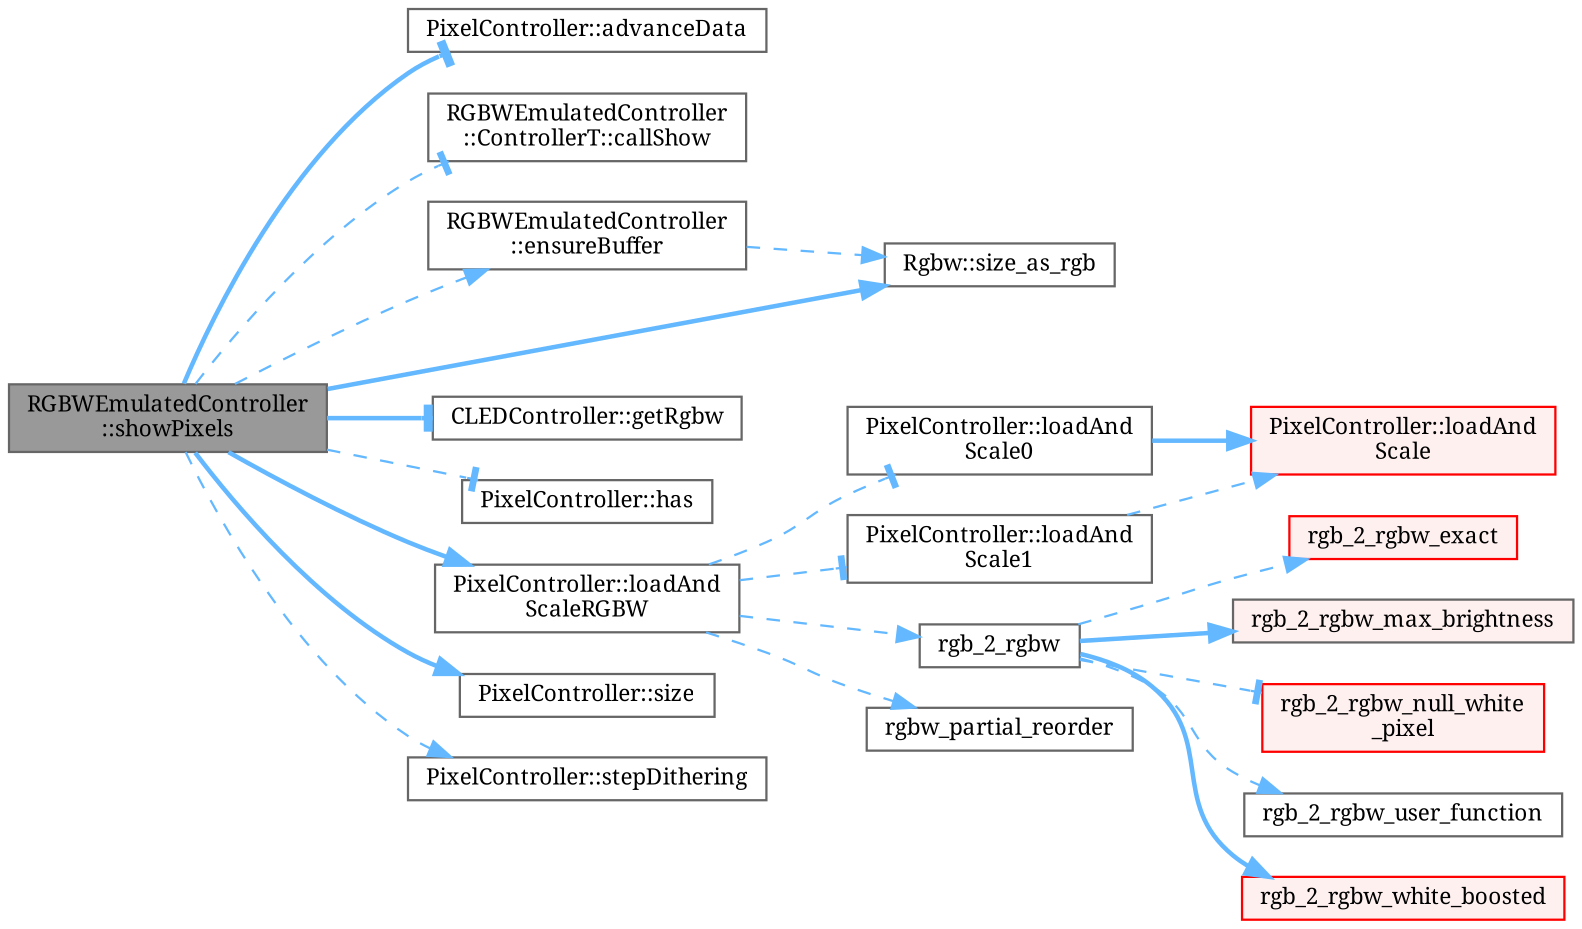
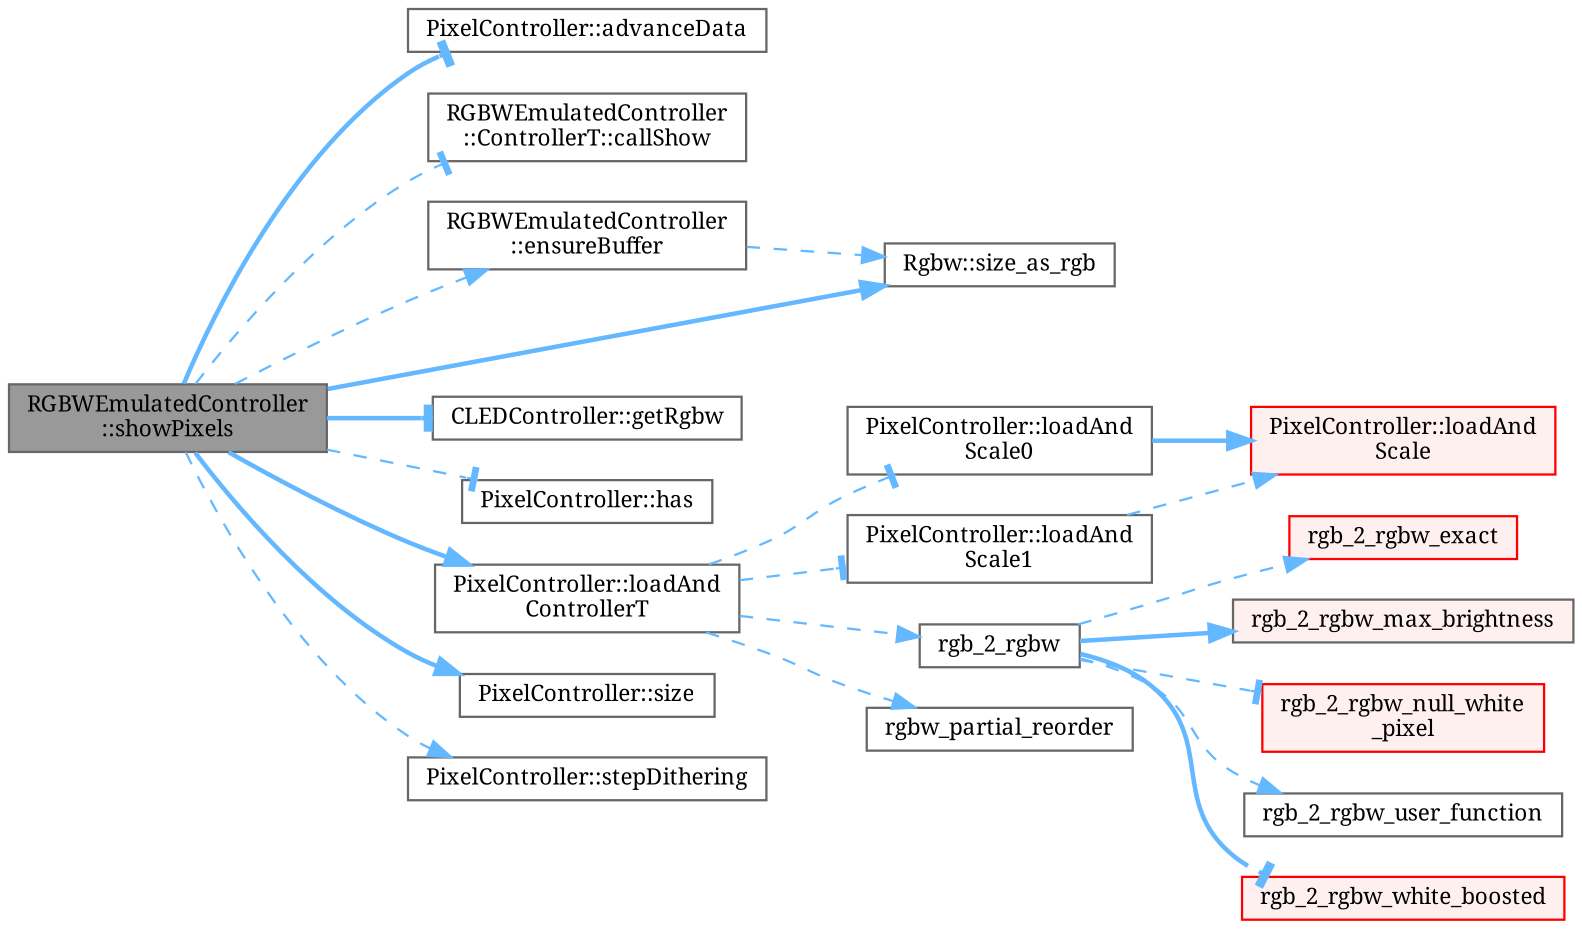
node "PixelController::loadAnd ScaleRGBW": label "PixelController::loadAnd ScaleRGBW" -> "PixelController::loadAnd ControllerT"
edge "rgb_2_rgbw" -> "rgb_2_rgbw_white_boosted": arrowhead normal -> tee
